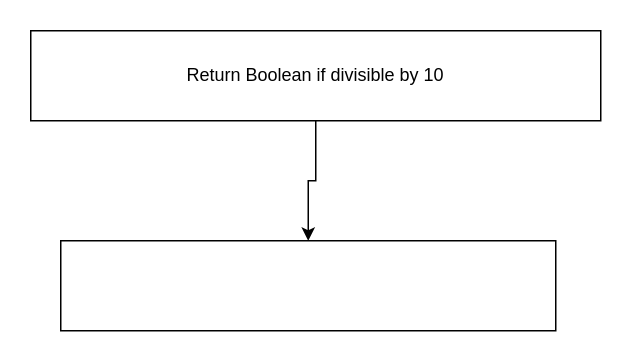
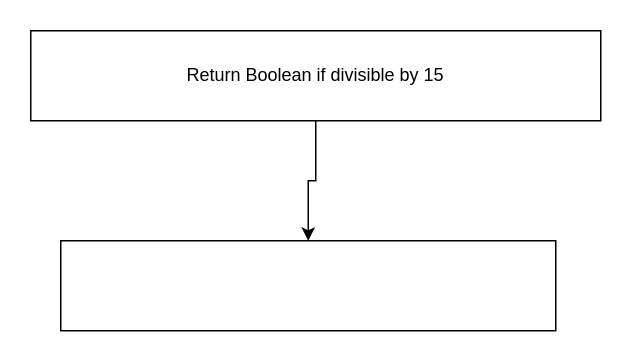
node "Return Boolean if divisible by 10": label "Return Boolean if divisible by 10" -> "Return Boolean if divisible by 15"
